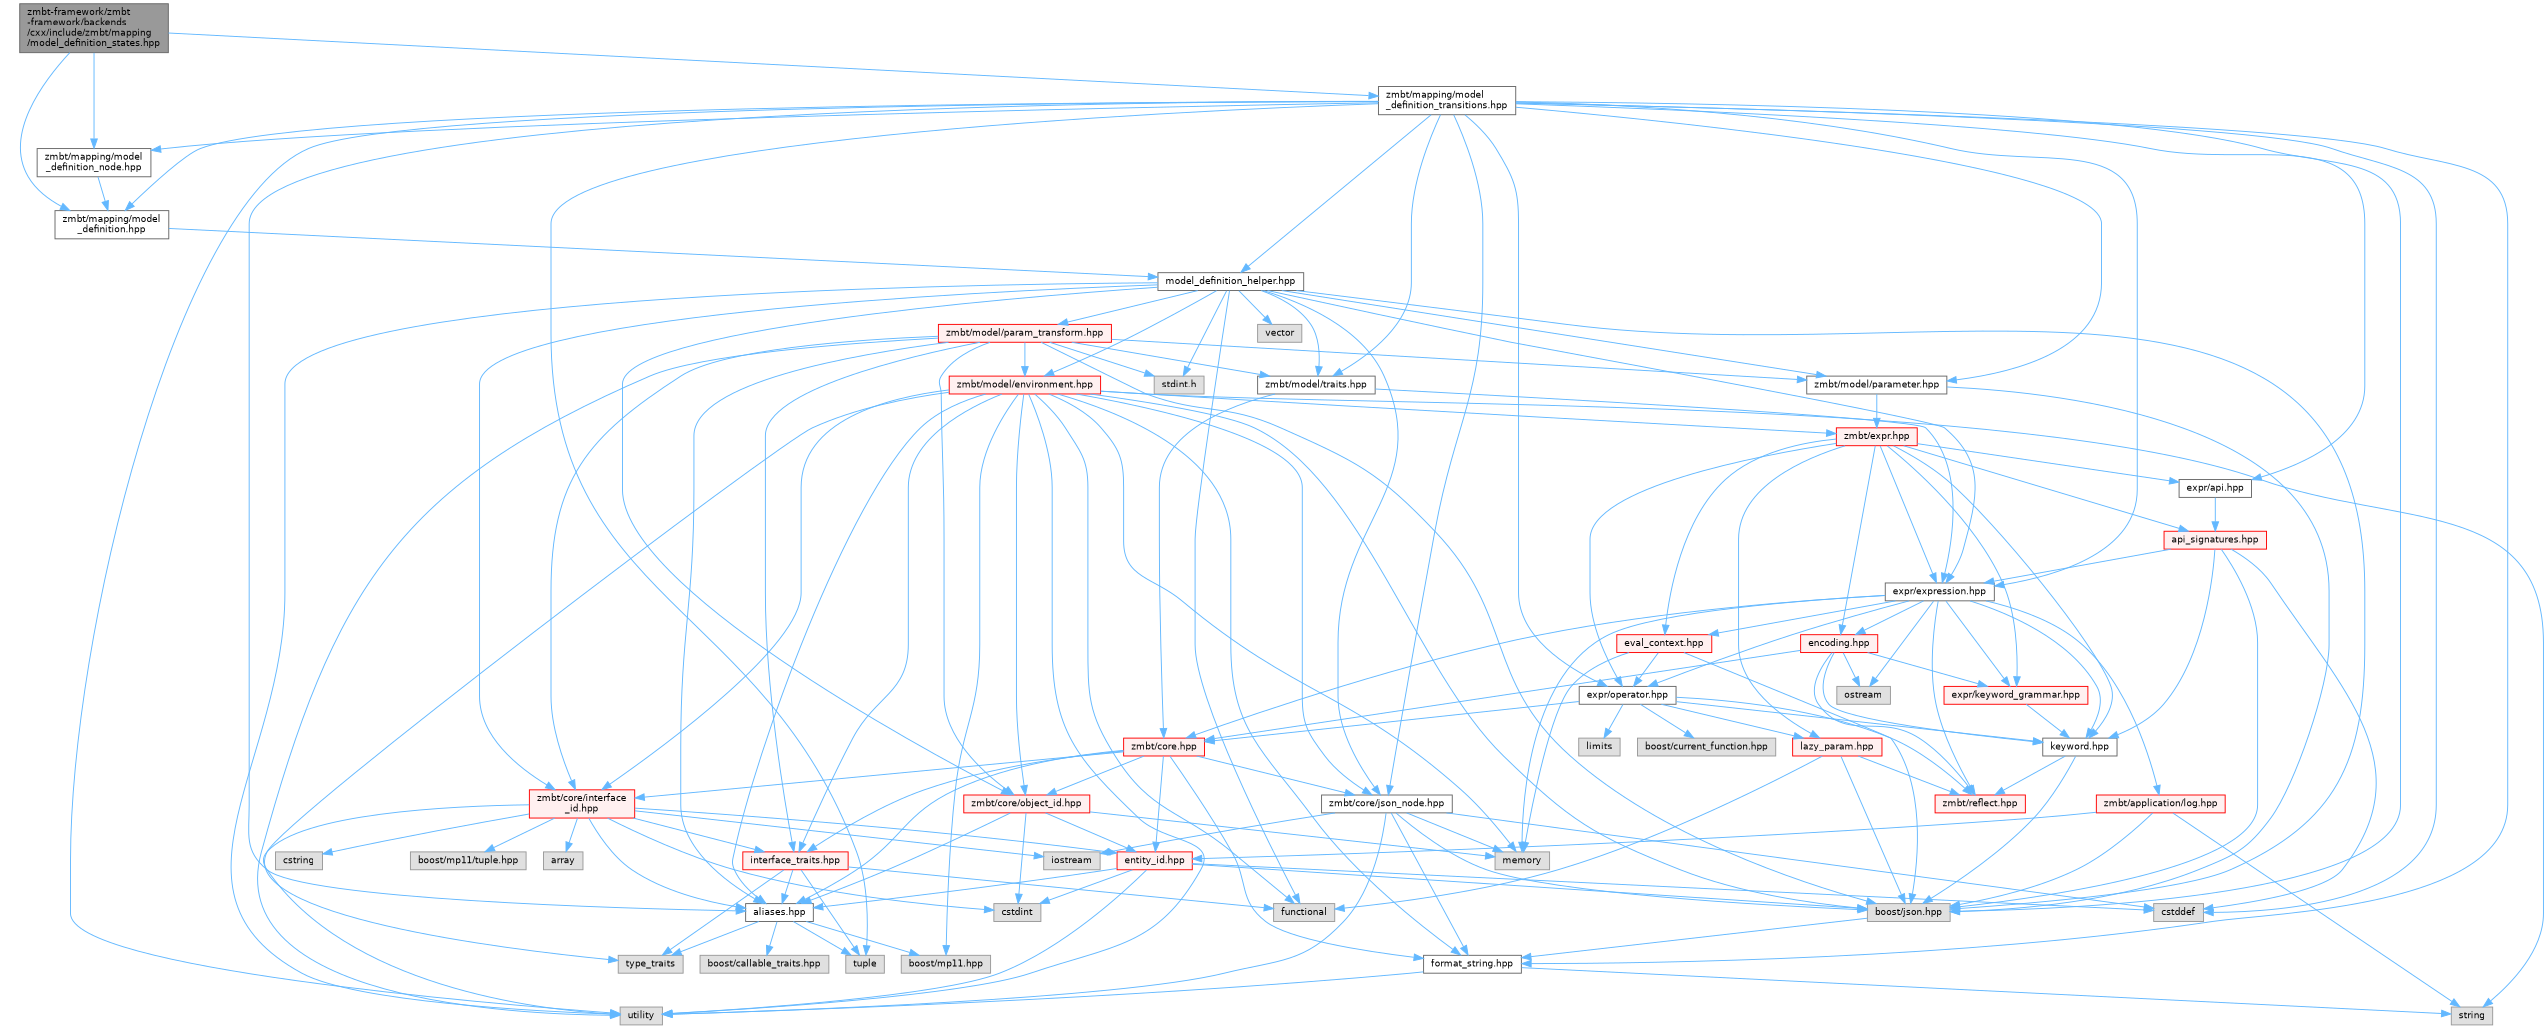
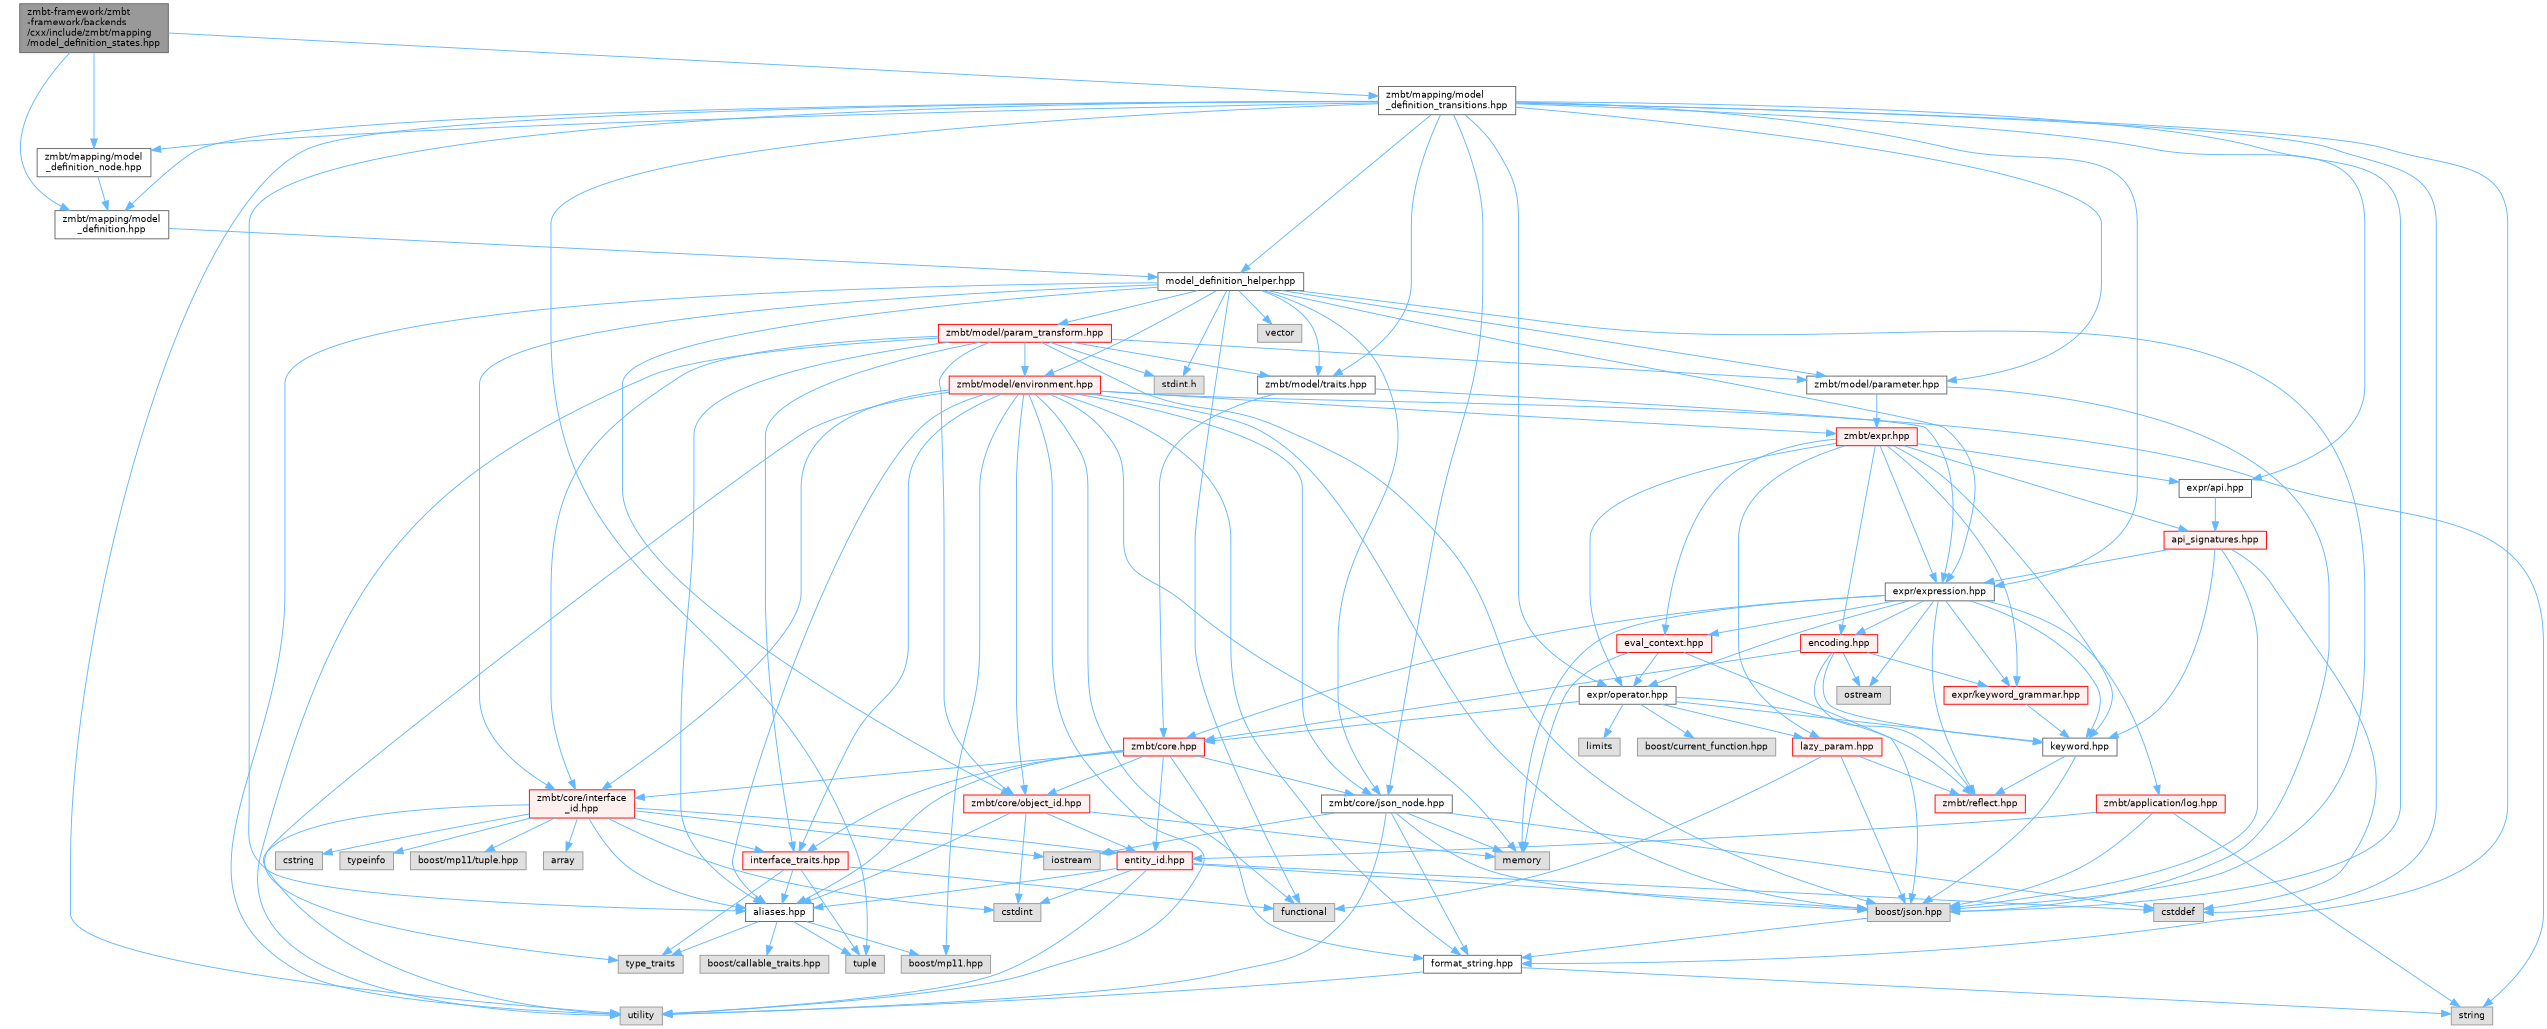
node "typeinfo": added
